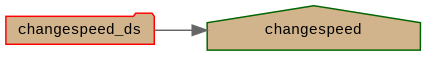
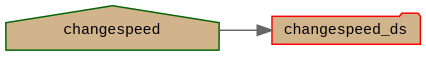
edge "changespeed_ds" -> "changespeed": reversed
